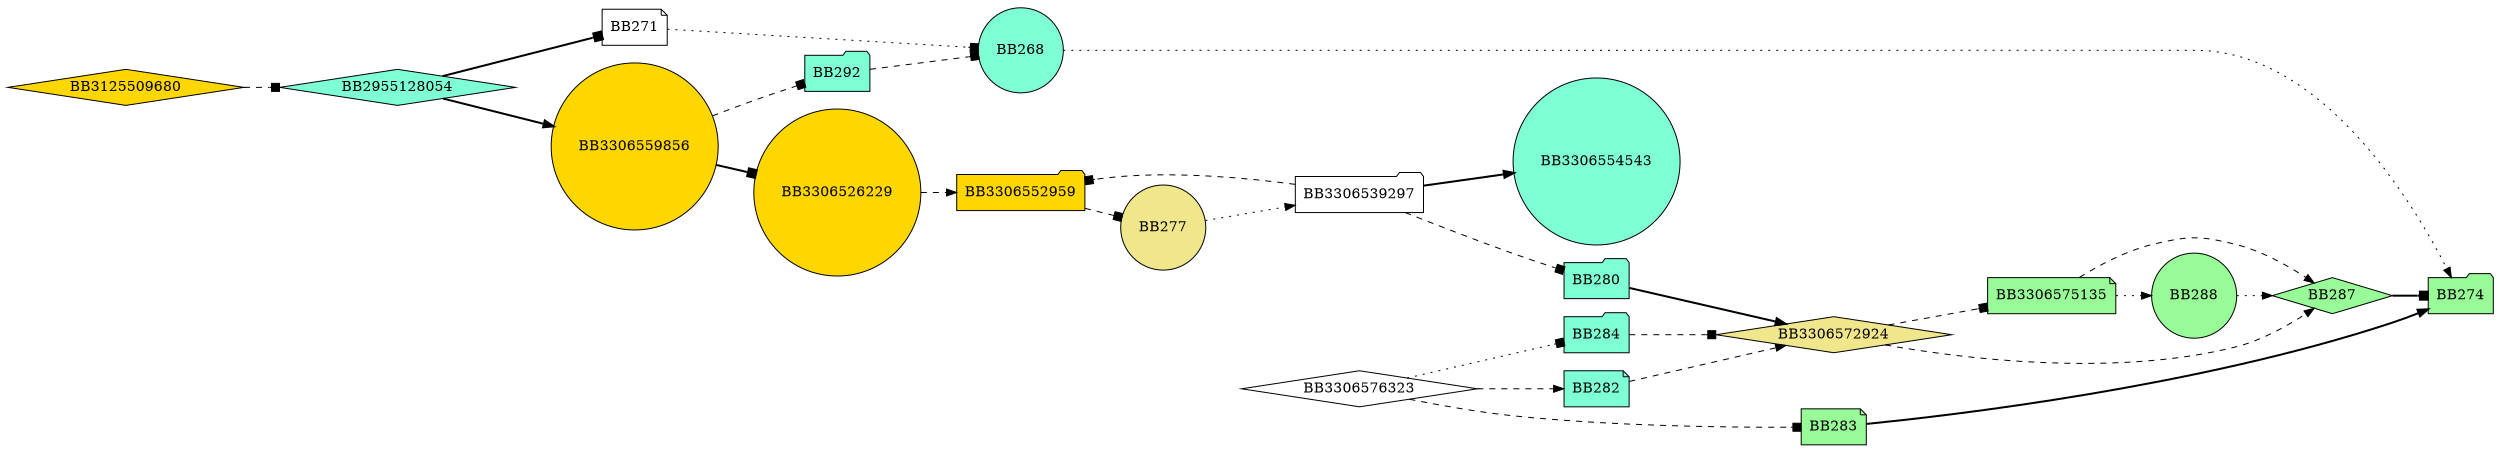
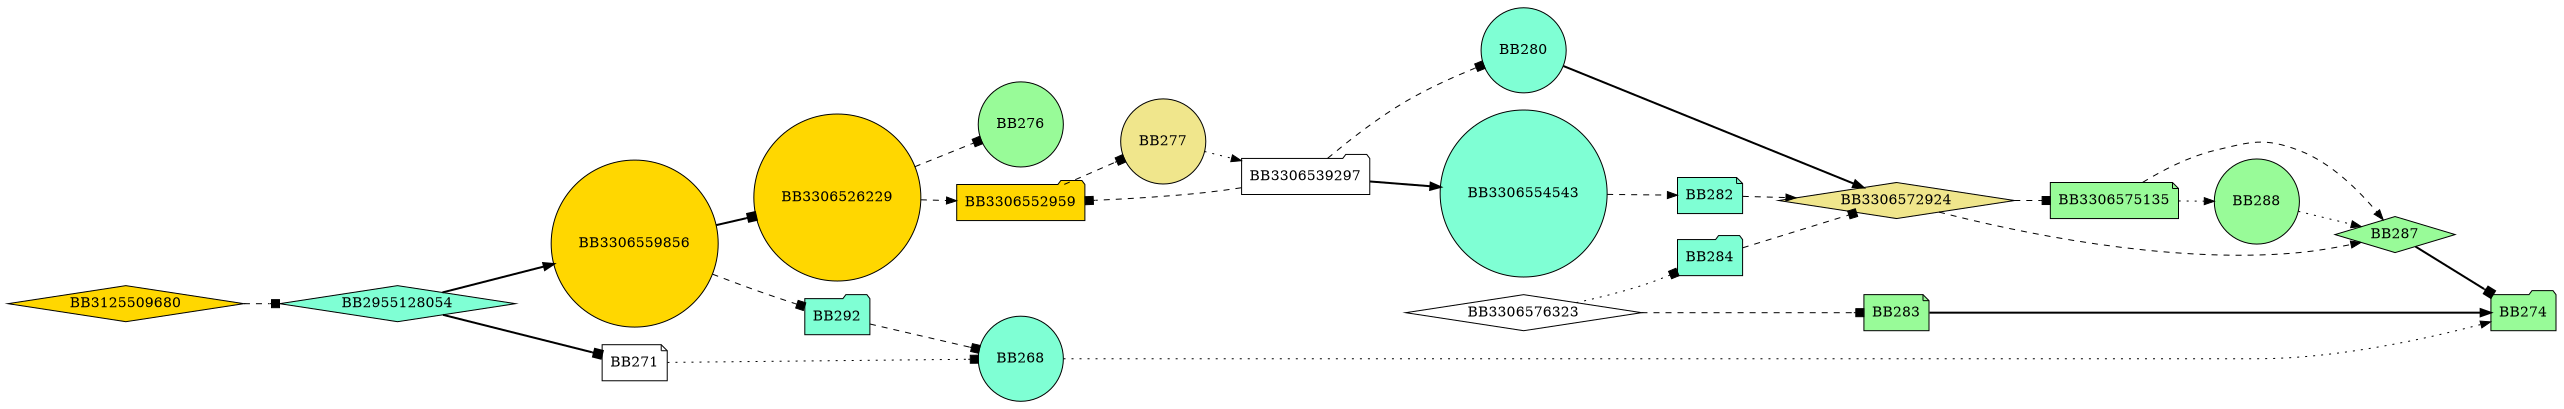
node "BB276": added
node "BB280": shape folder -> circle
edge "BB3306576323" -> "BB282": now "BB3306554543" -> "BB282"
